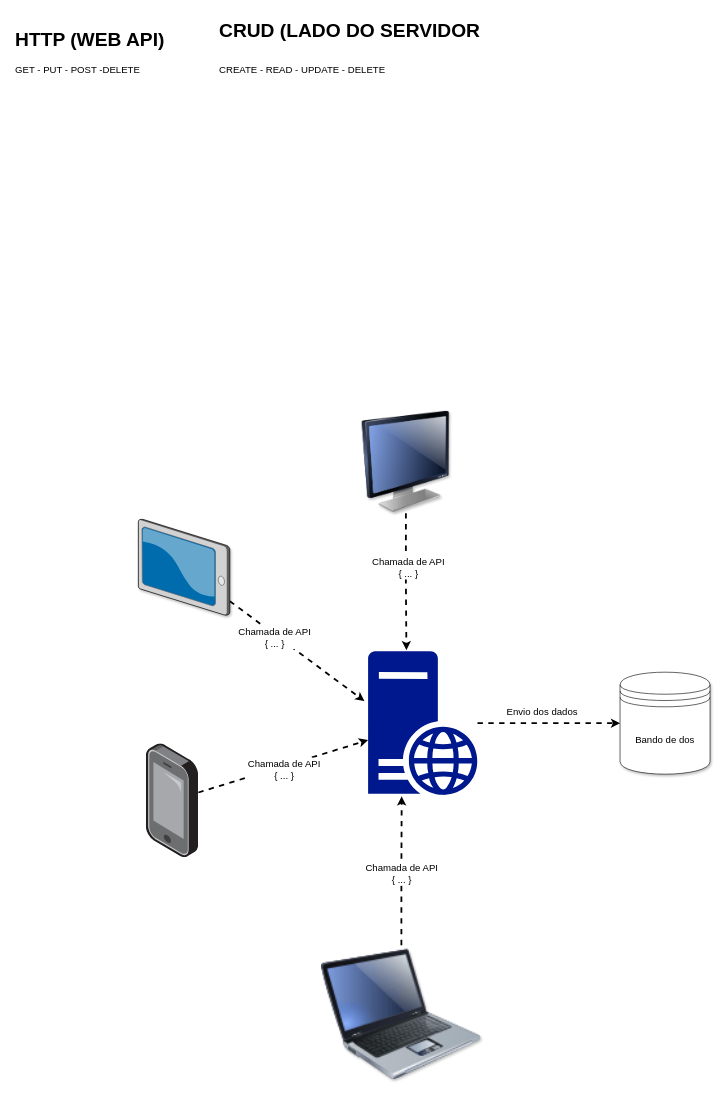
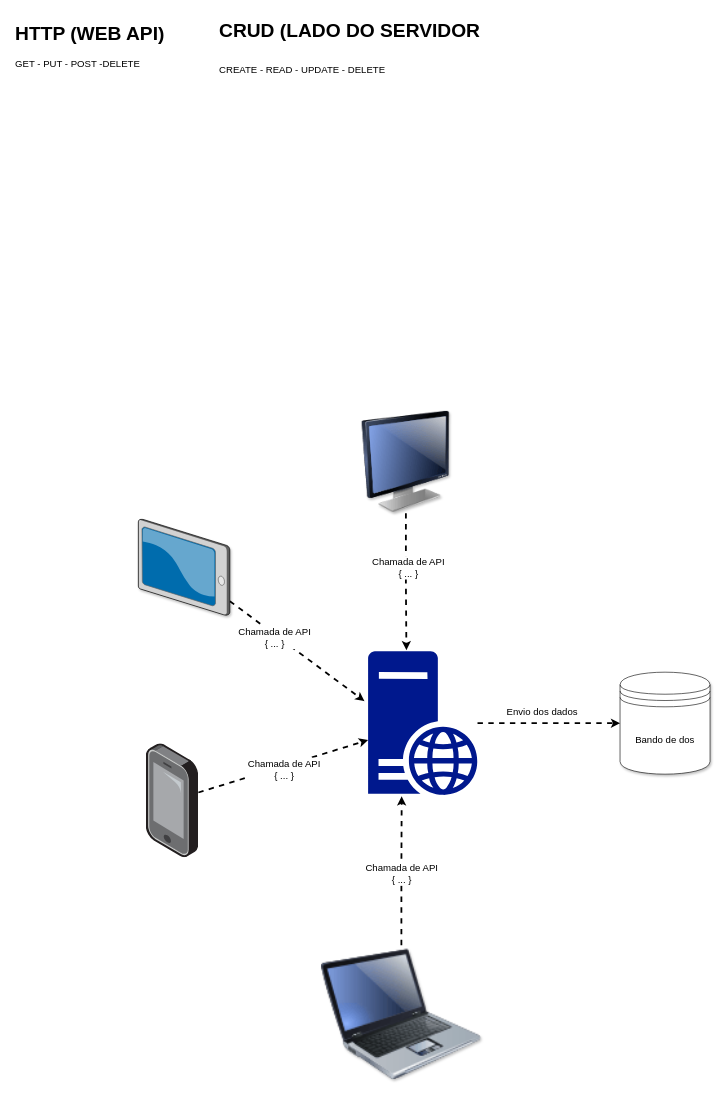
node "HTTP (WEB API)GET - PUT - POST -DELETE": moved (99, 54) -> (99, 48)
